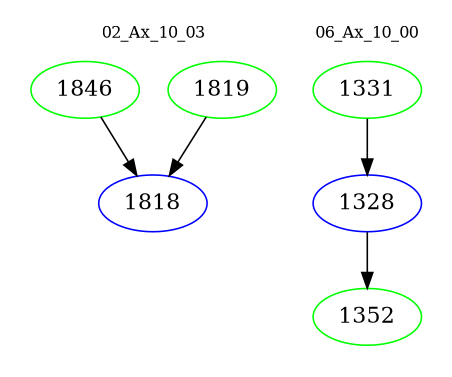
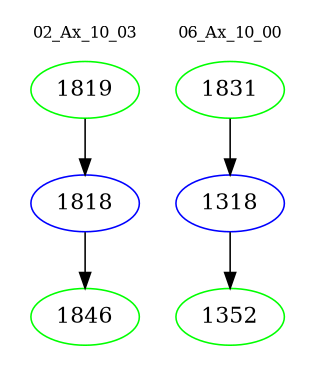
node "1331": label "1331" -> "1831"
edge "1846" -> "1818": reversed
node "1328": label "1328" -> "1318"
